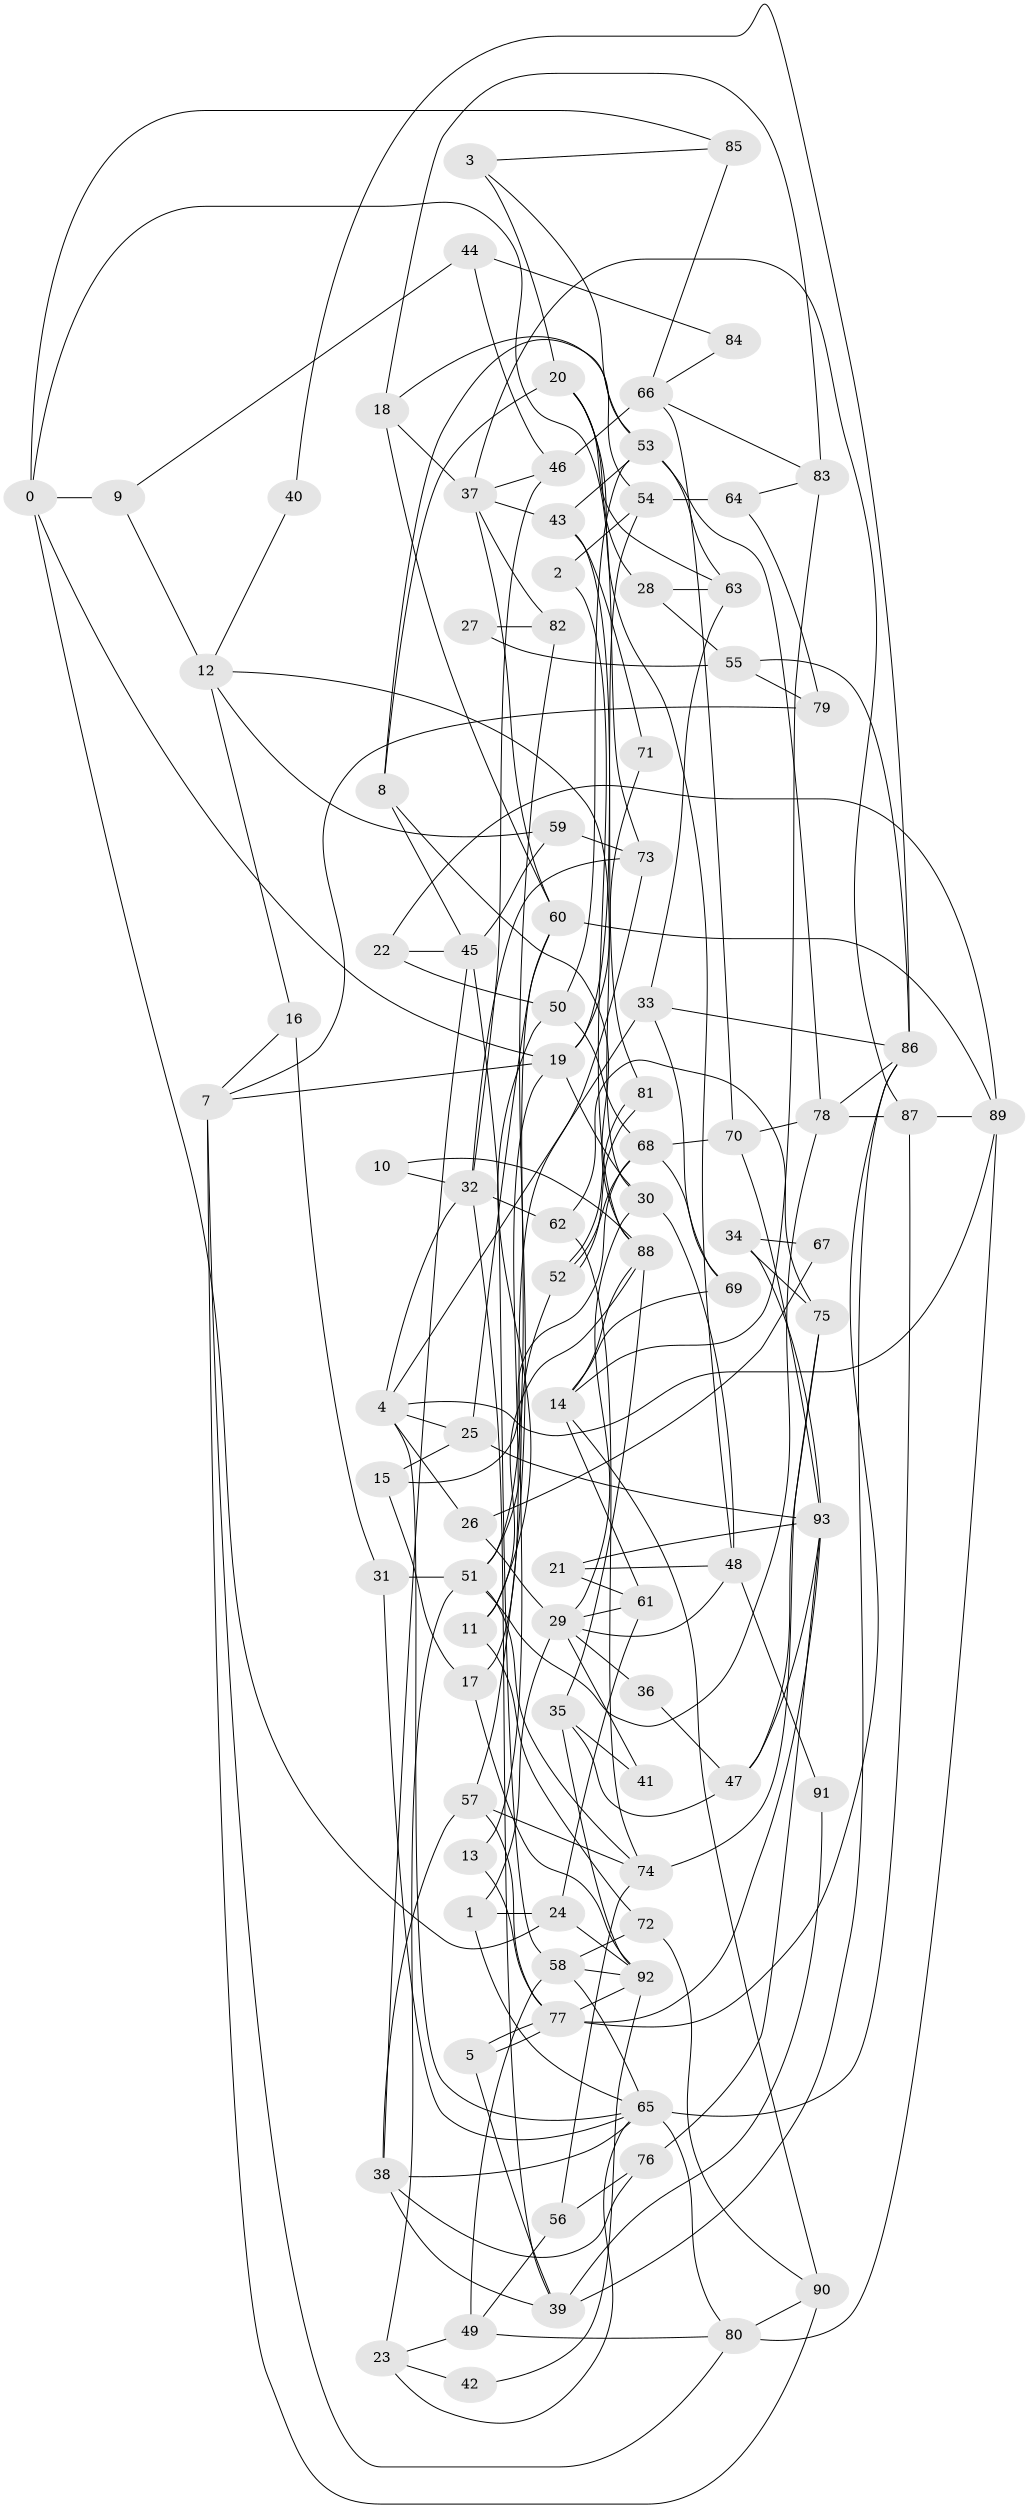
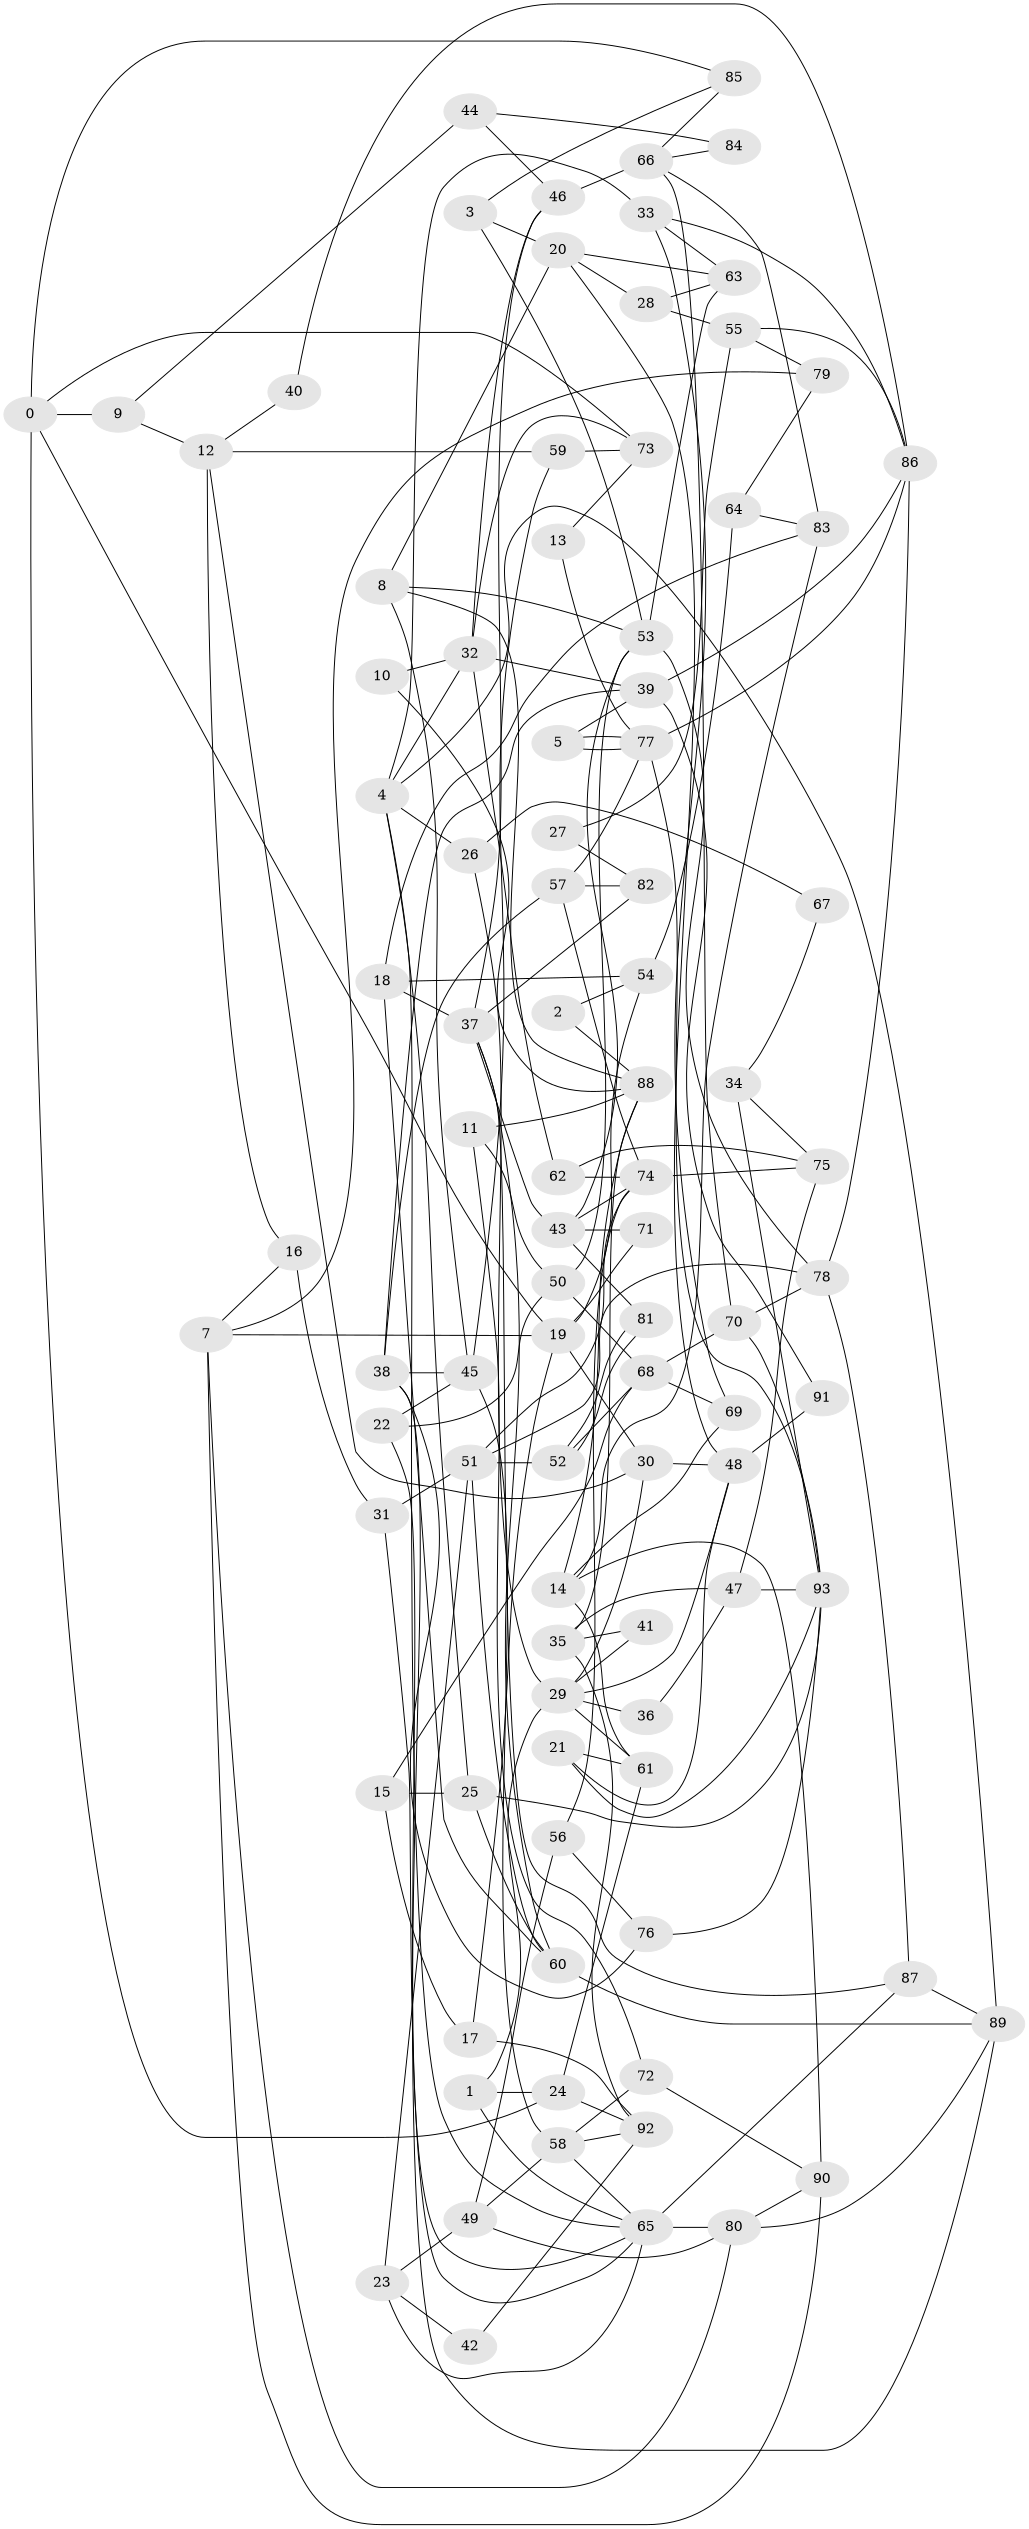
edge "74" -- "43": added
edge "92" -- "77": removed
